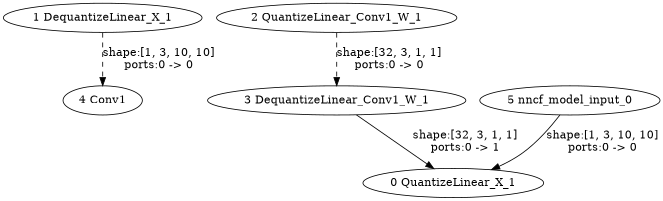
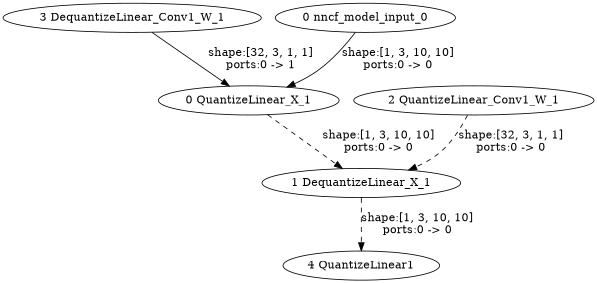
edge "2 QuantizeLinear_Conv1_W_1" -> "3 DequantizeLinear_Conv1_W_1": now "2 QuantizeLinear_Conv1_W_1" -> "1 DequantizeLinear_X_1"
node "4 Conv1": label "4 Conv1" -> "4 QuantizeLinear1"
node "5 nncf_model_input_0": label "5 nncf_model_input_0" -> "0 nncf_model_input_0"
edge "0 QuantizeLinear_X_1" -> "1 DequantizeLinear_X_1": added, label "shape:[1, 3, 10, 10] ports:0 -> 0"
